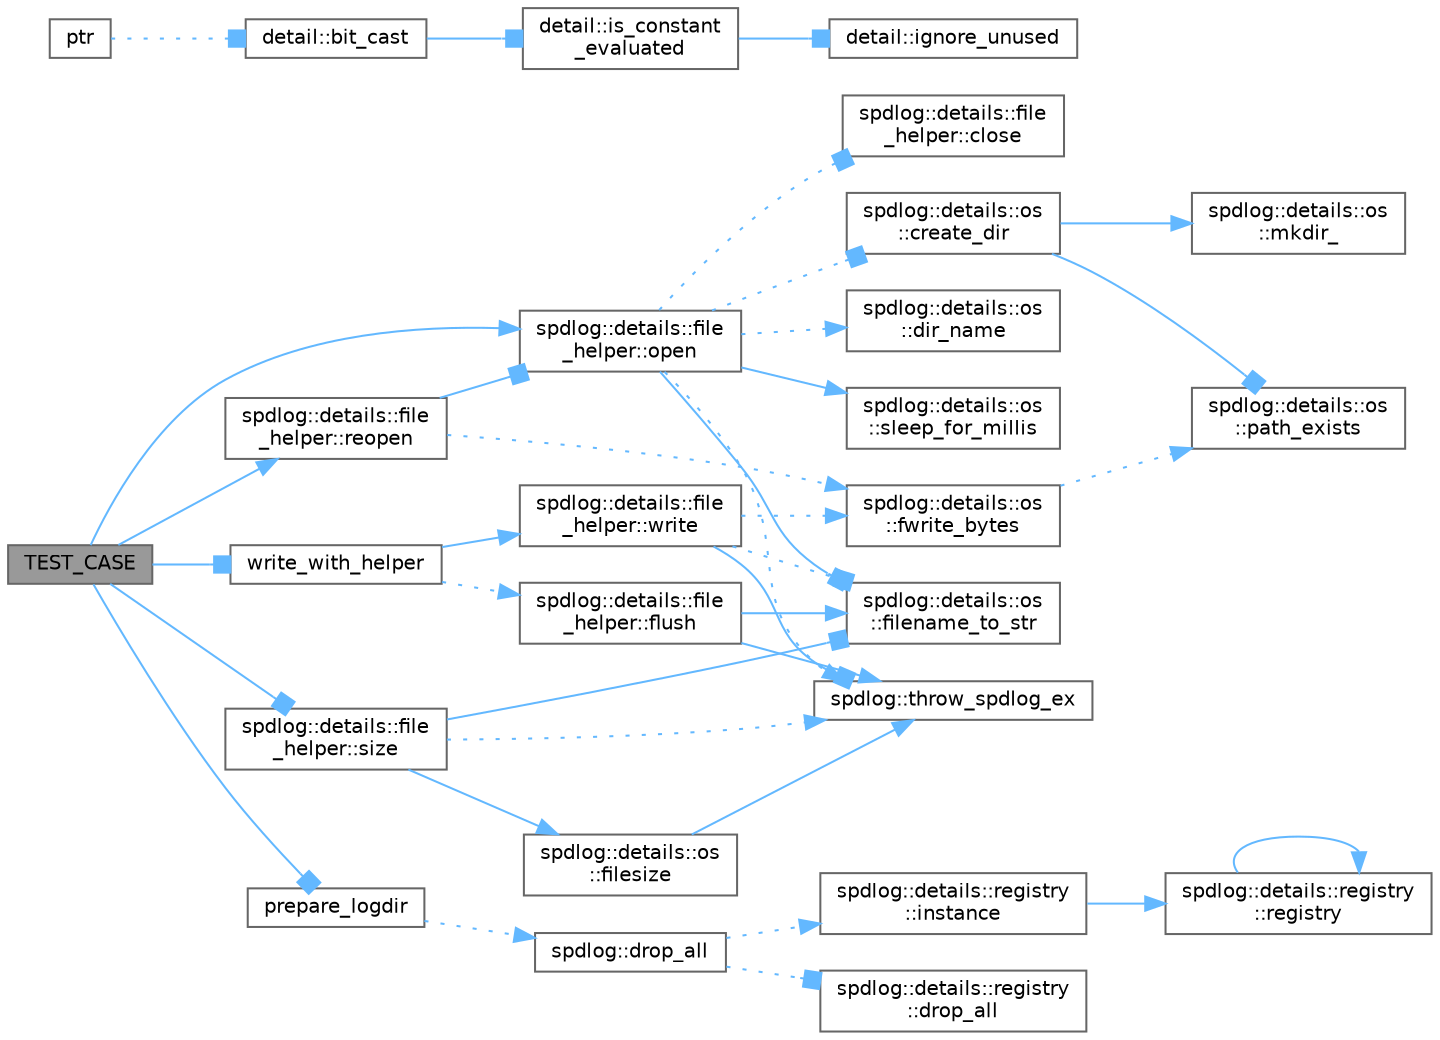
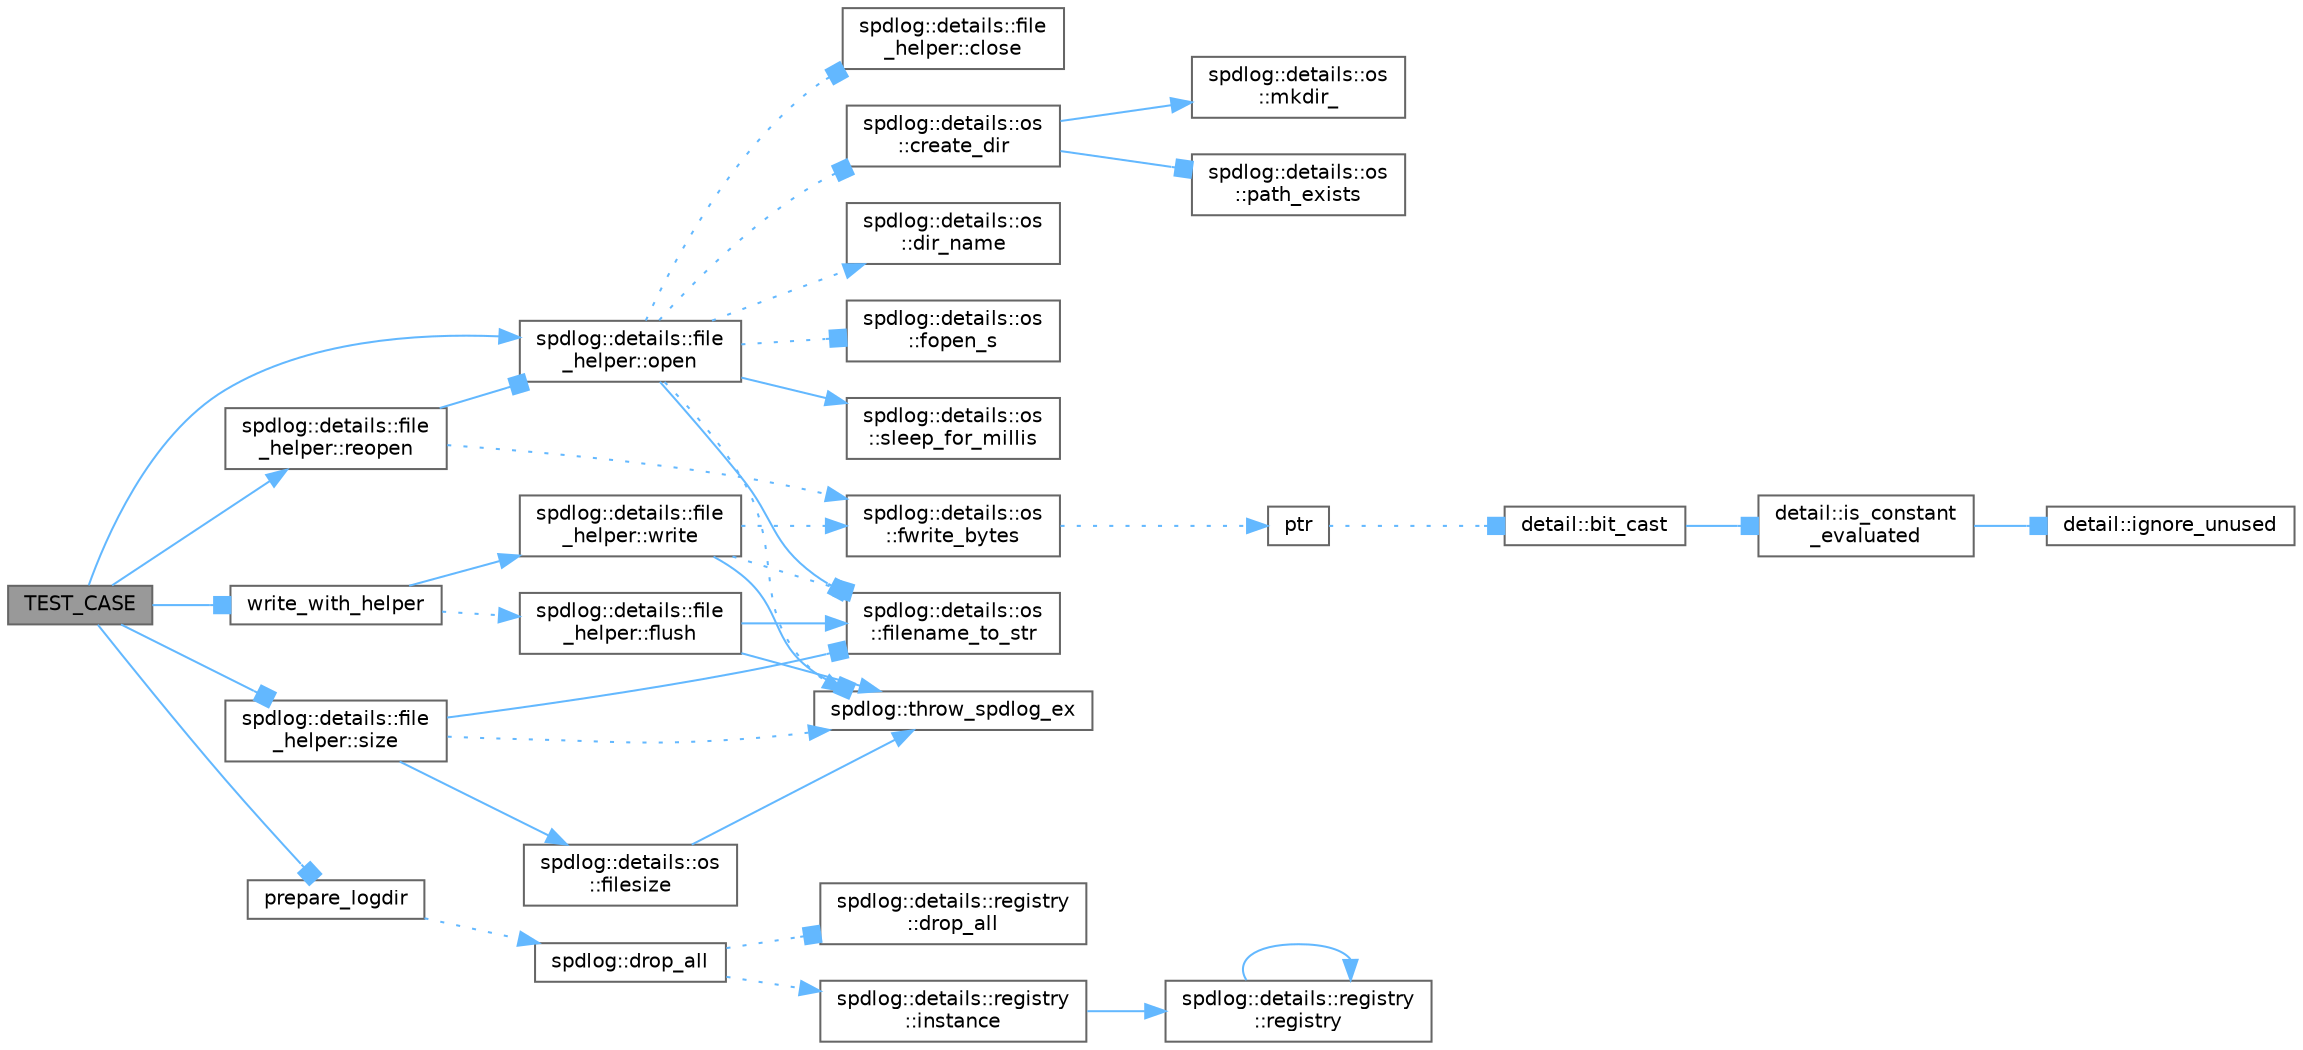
node "spdlog::details::os ::fopen_s": added
edge "spdlog::details::os ::fwrite_bytes" -> "spdlog::details::os ::path_exists": now "spdlog::details::os ::fwrite_bytes" -> "ptr"
